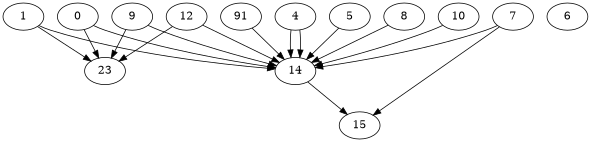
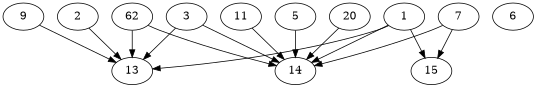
node "0": label "0" -> "3"
node "2": added
node "12": label "12" -> "62"
node "91": label "91" -> "11"
node "4": removed
node "8": removed
node "10": label "10" -> "20"
edge "9" -> "14": removed
node "23": label "23" -> "13"
edge "14" -> "15": now "1" -> "15"
